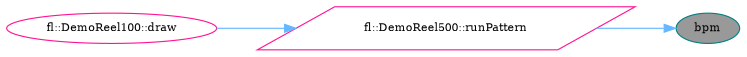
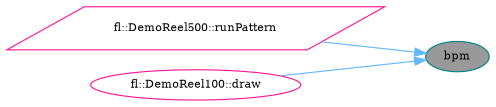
edge "fl::DemoReel100::draw" -> "fl::DemoReel500::runPattern": now "fl::DemoReel100::draw" -> "bpm"
